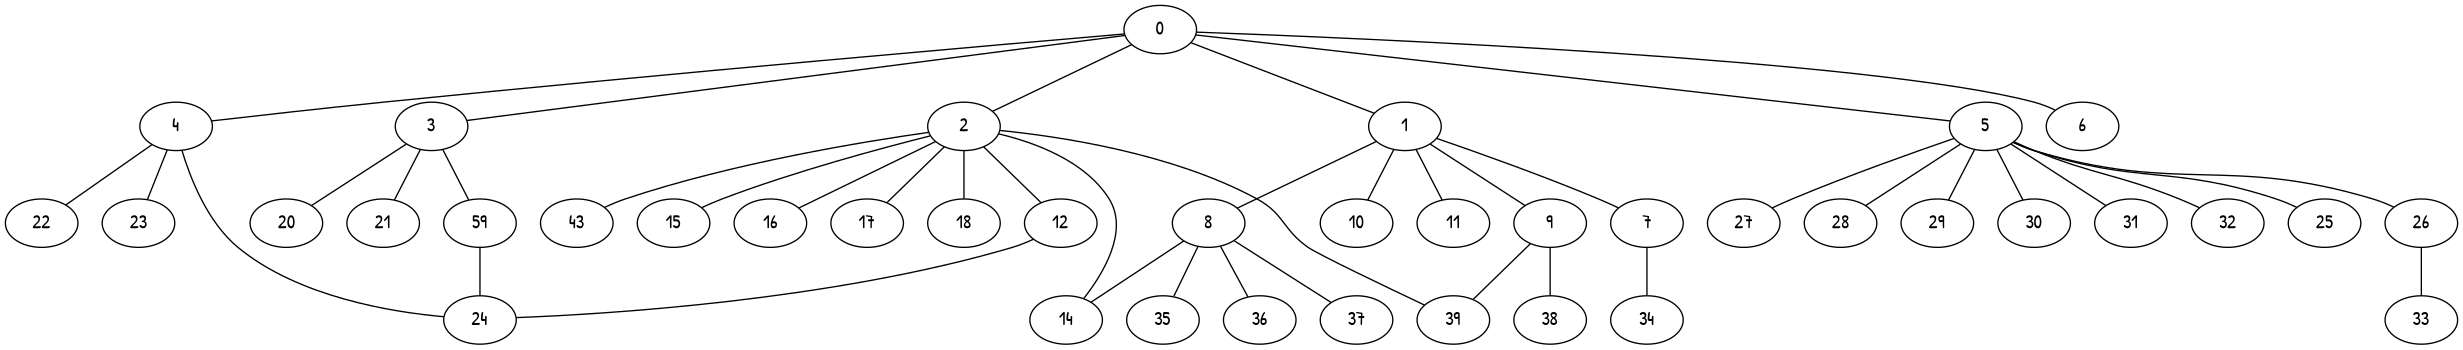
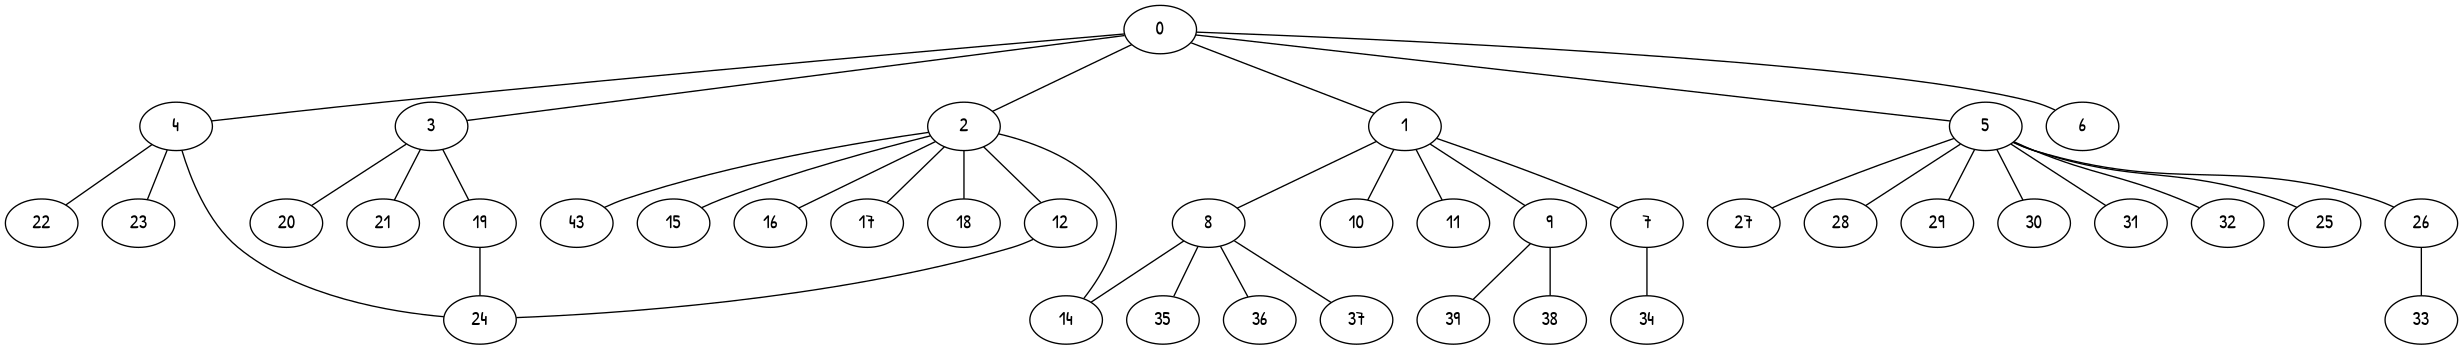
edge "2" -- "39": removed
node "59": label "59" -> "19"
